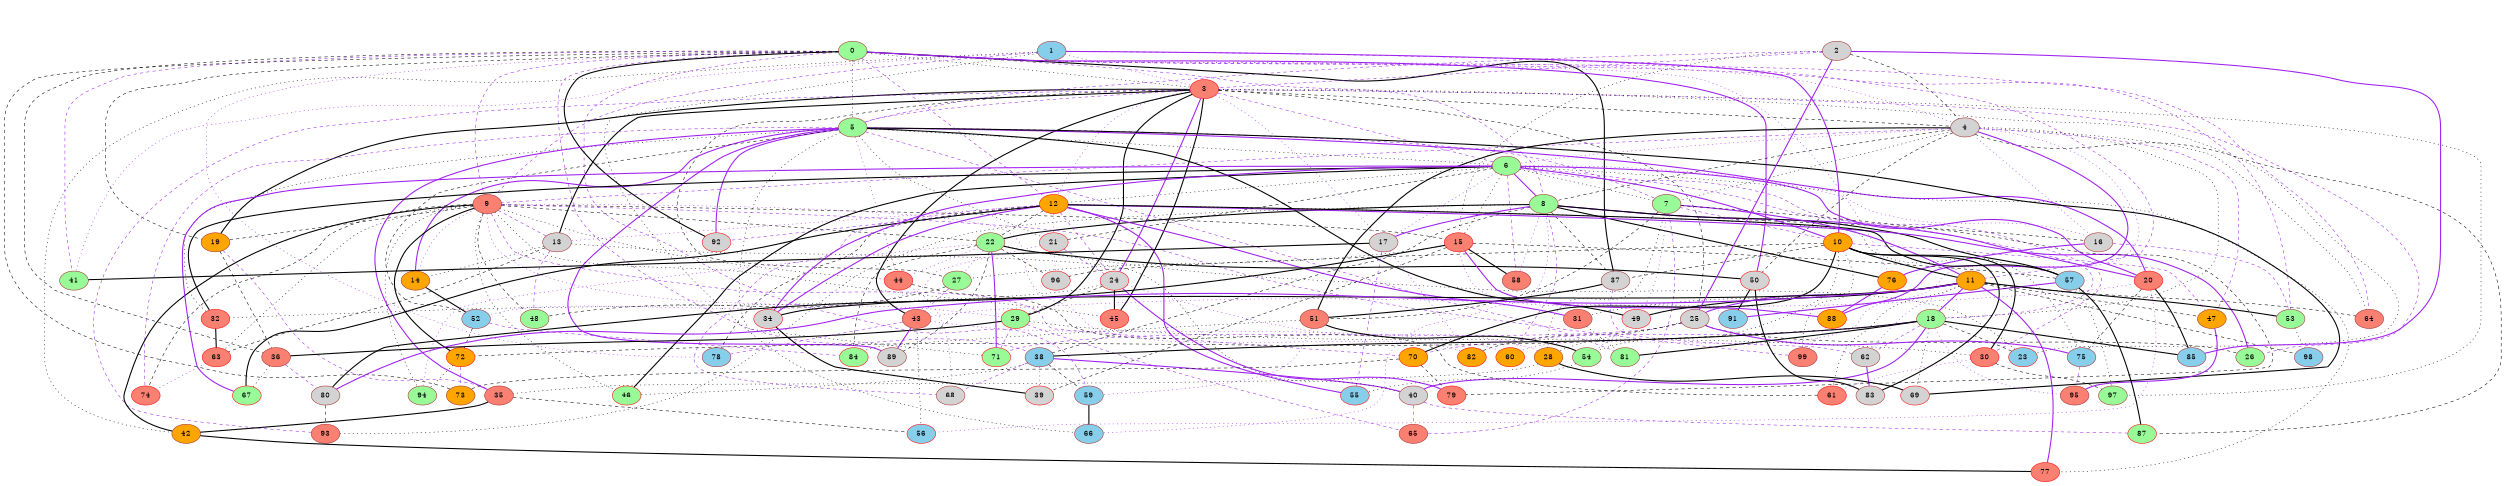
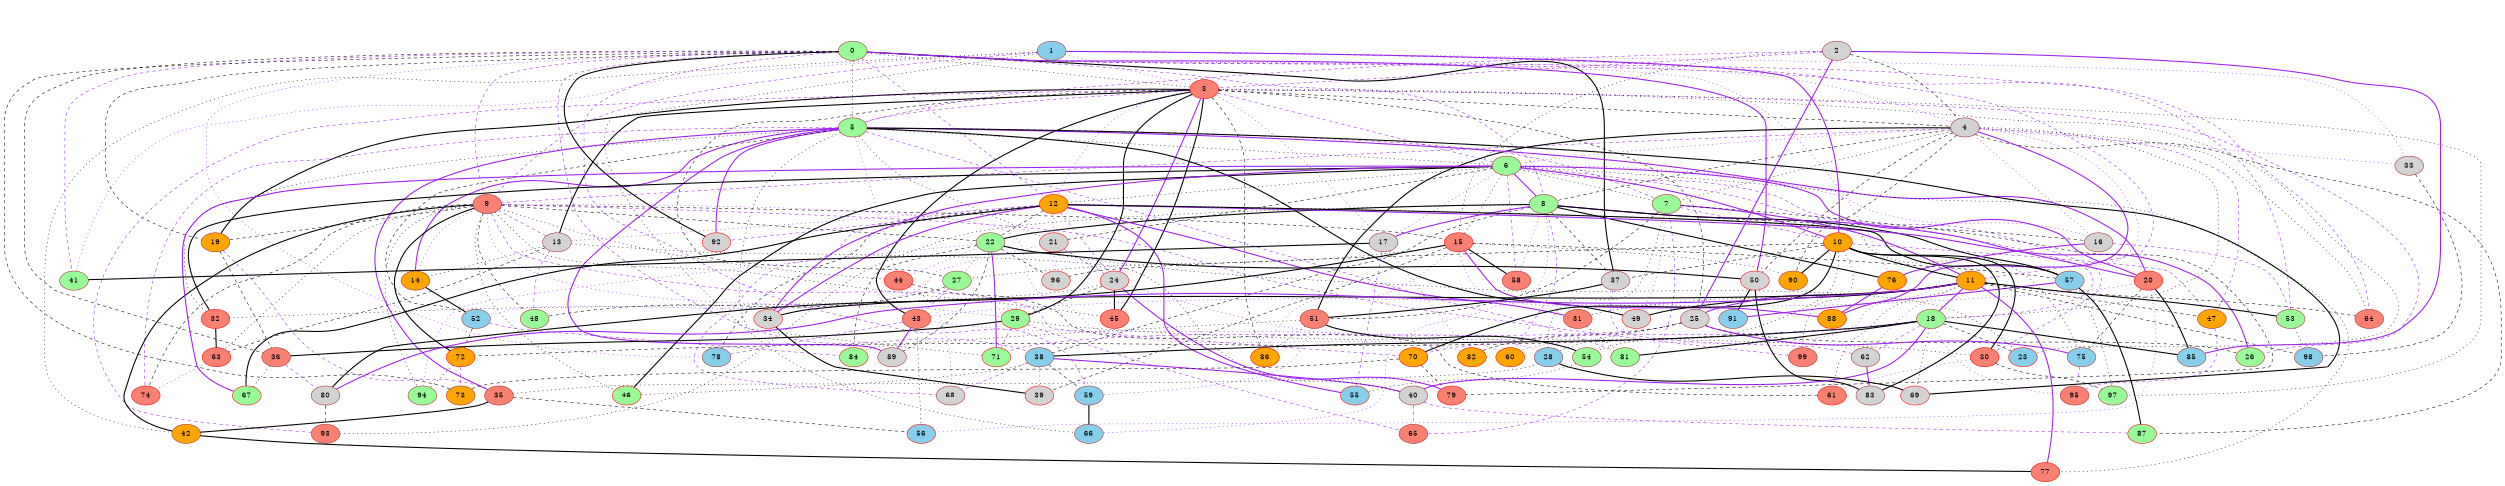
node "33": added
node "90": added
node "86": added
node "28": fillcolor orange -> skyblue
edge "47" -- "95": style bold -> dashed
